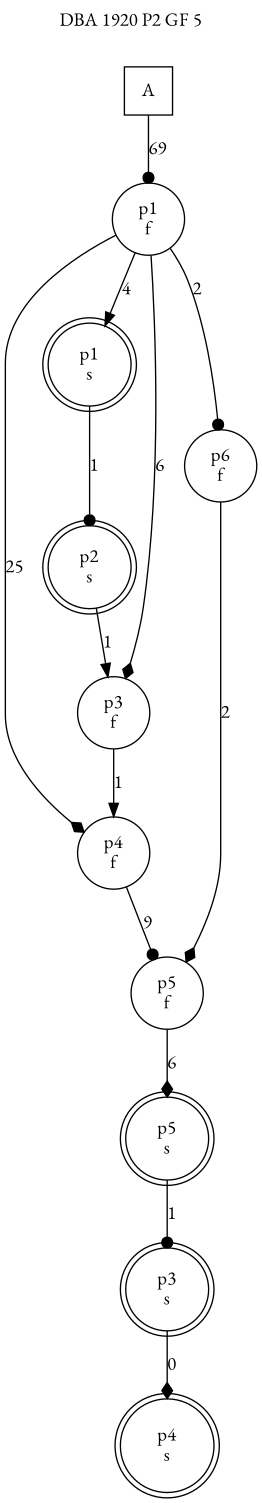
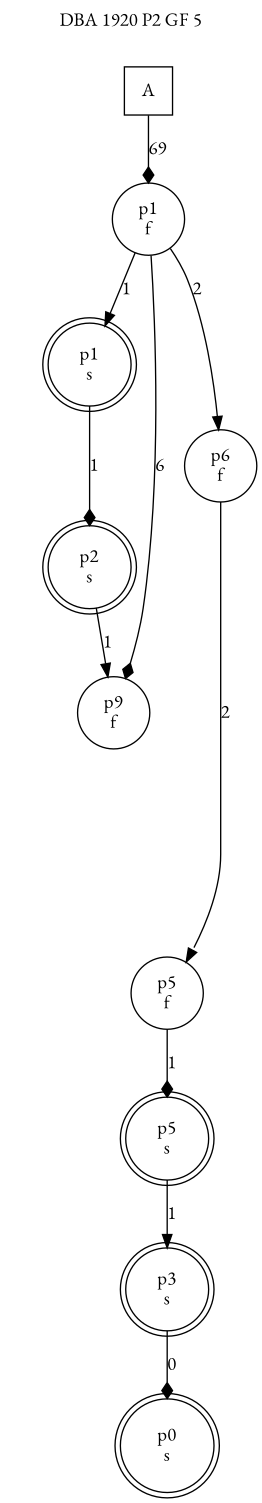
edge "A" -> "p1 f": arrowhead dot -> diamond
edge "p1 f" -> "p1 s": label "4" -> "1"
edge "p1 f" -> "p6 f": arrowhead dot -> normal
edge "p1 s" -> "p2 s": arrowhead dot -> diamond
node "p3 f": label "p3 f" -> "p9 f"
edge "p6 f" -> "p5 f": arrowhead diamond -> normal
node "p4 f": removed
edge "p5 f" -> "p5 s": label "6" -> "1"
edge "p5 s" -> "p3 s": arrowhead dot -> normal
node "p4 s": label "p4 s" -> "p0 s"
